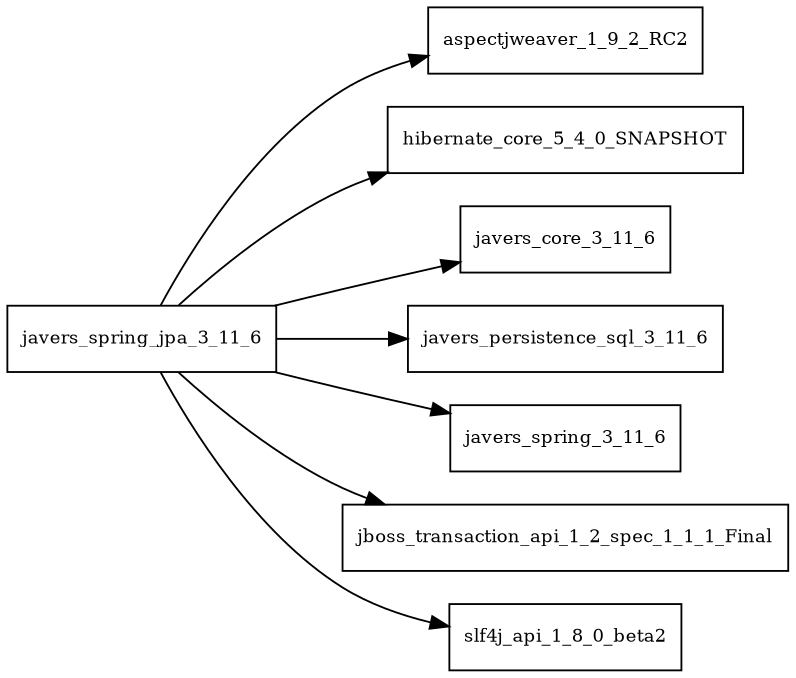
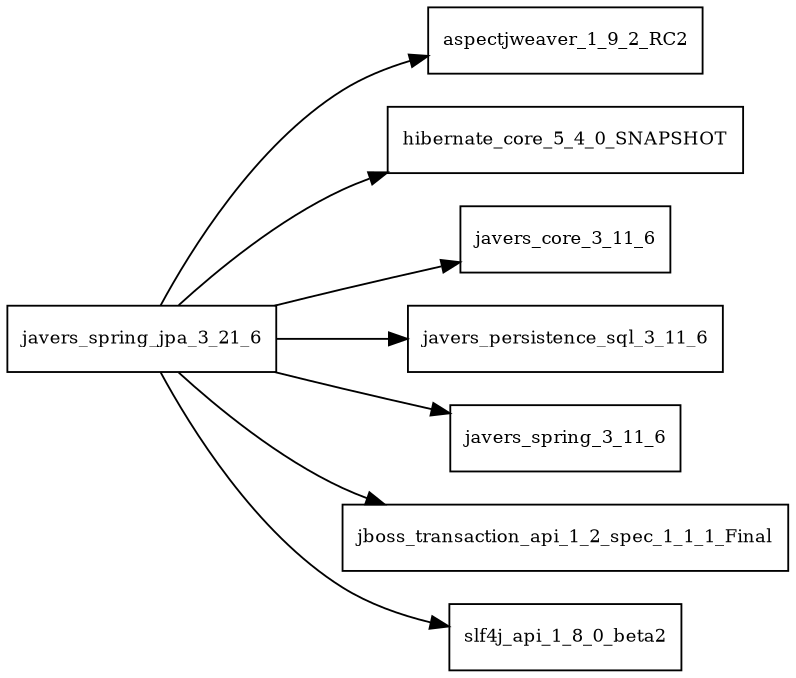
node "javers_spring_jpa_3_11_6": label "javers_spring_jpa_3_11_6" -> "javers_spring_jpa_3_21_6"
